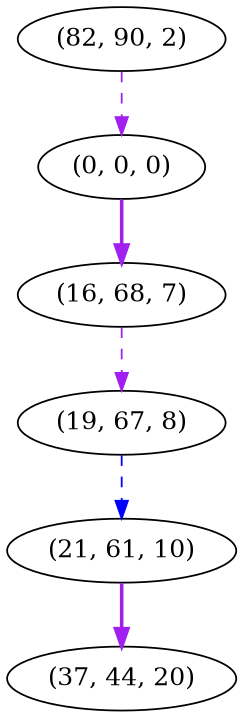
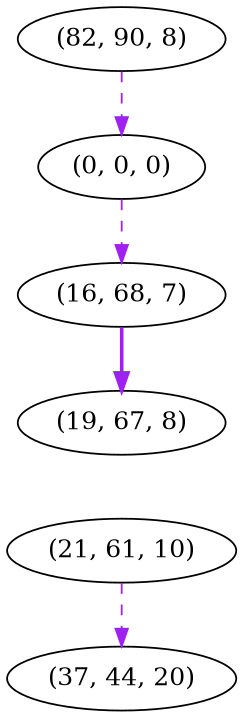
node "(82, 90, 2)": label "(82, 90, 2)" -> "(82, 90, 8)"
edge "(0, 0, 0)" -> "(16, 68, 7)": style bold -> dashed
edge "(16, 68, 7)" -> "(19, 67, 8)": style dashed -> bold
edge "(19, 67, 8)" -> "(21, 61, 10)": removed
edge "(21, 61, 10)" -> "(37, 44, 20)": style bold -> dashed
